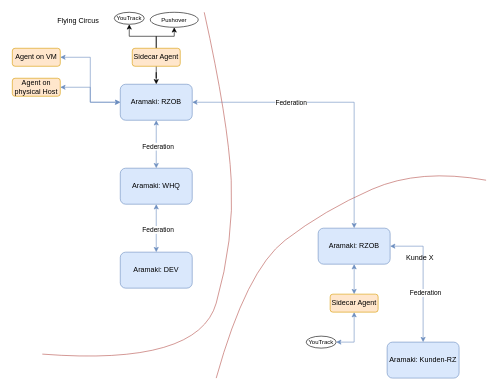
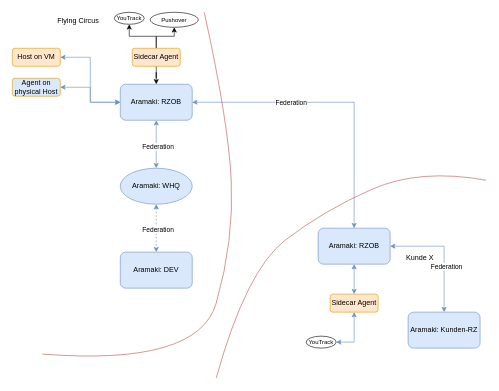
node "Agent on VM": label "Agent on VM" -> "Host on VM"
node "Agent on physical Host": fillcolor #ffe6cc -> #dae8fc
node "Aramaki: WHQ": shape rounded rectangle -> ellipse
edge "Aramaki: WHQ" -- "Aramaki: DEV": style solid -> dashed
node "Aramaki: Kunden-RZ": moved (423, 360) -> (444, 330)
